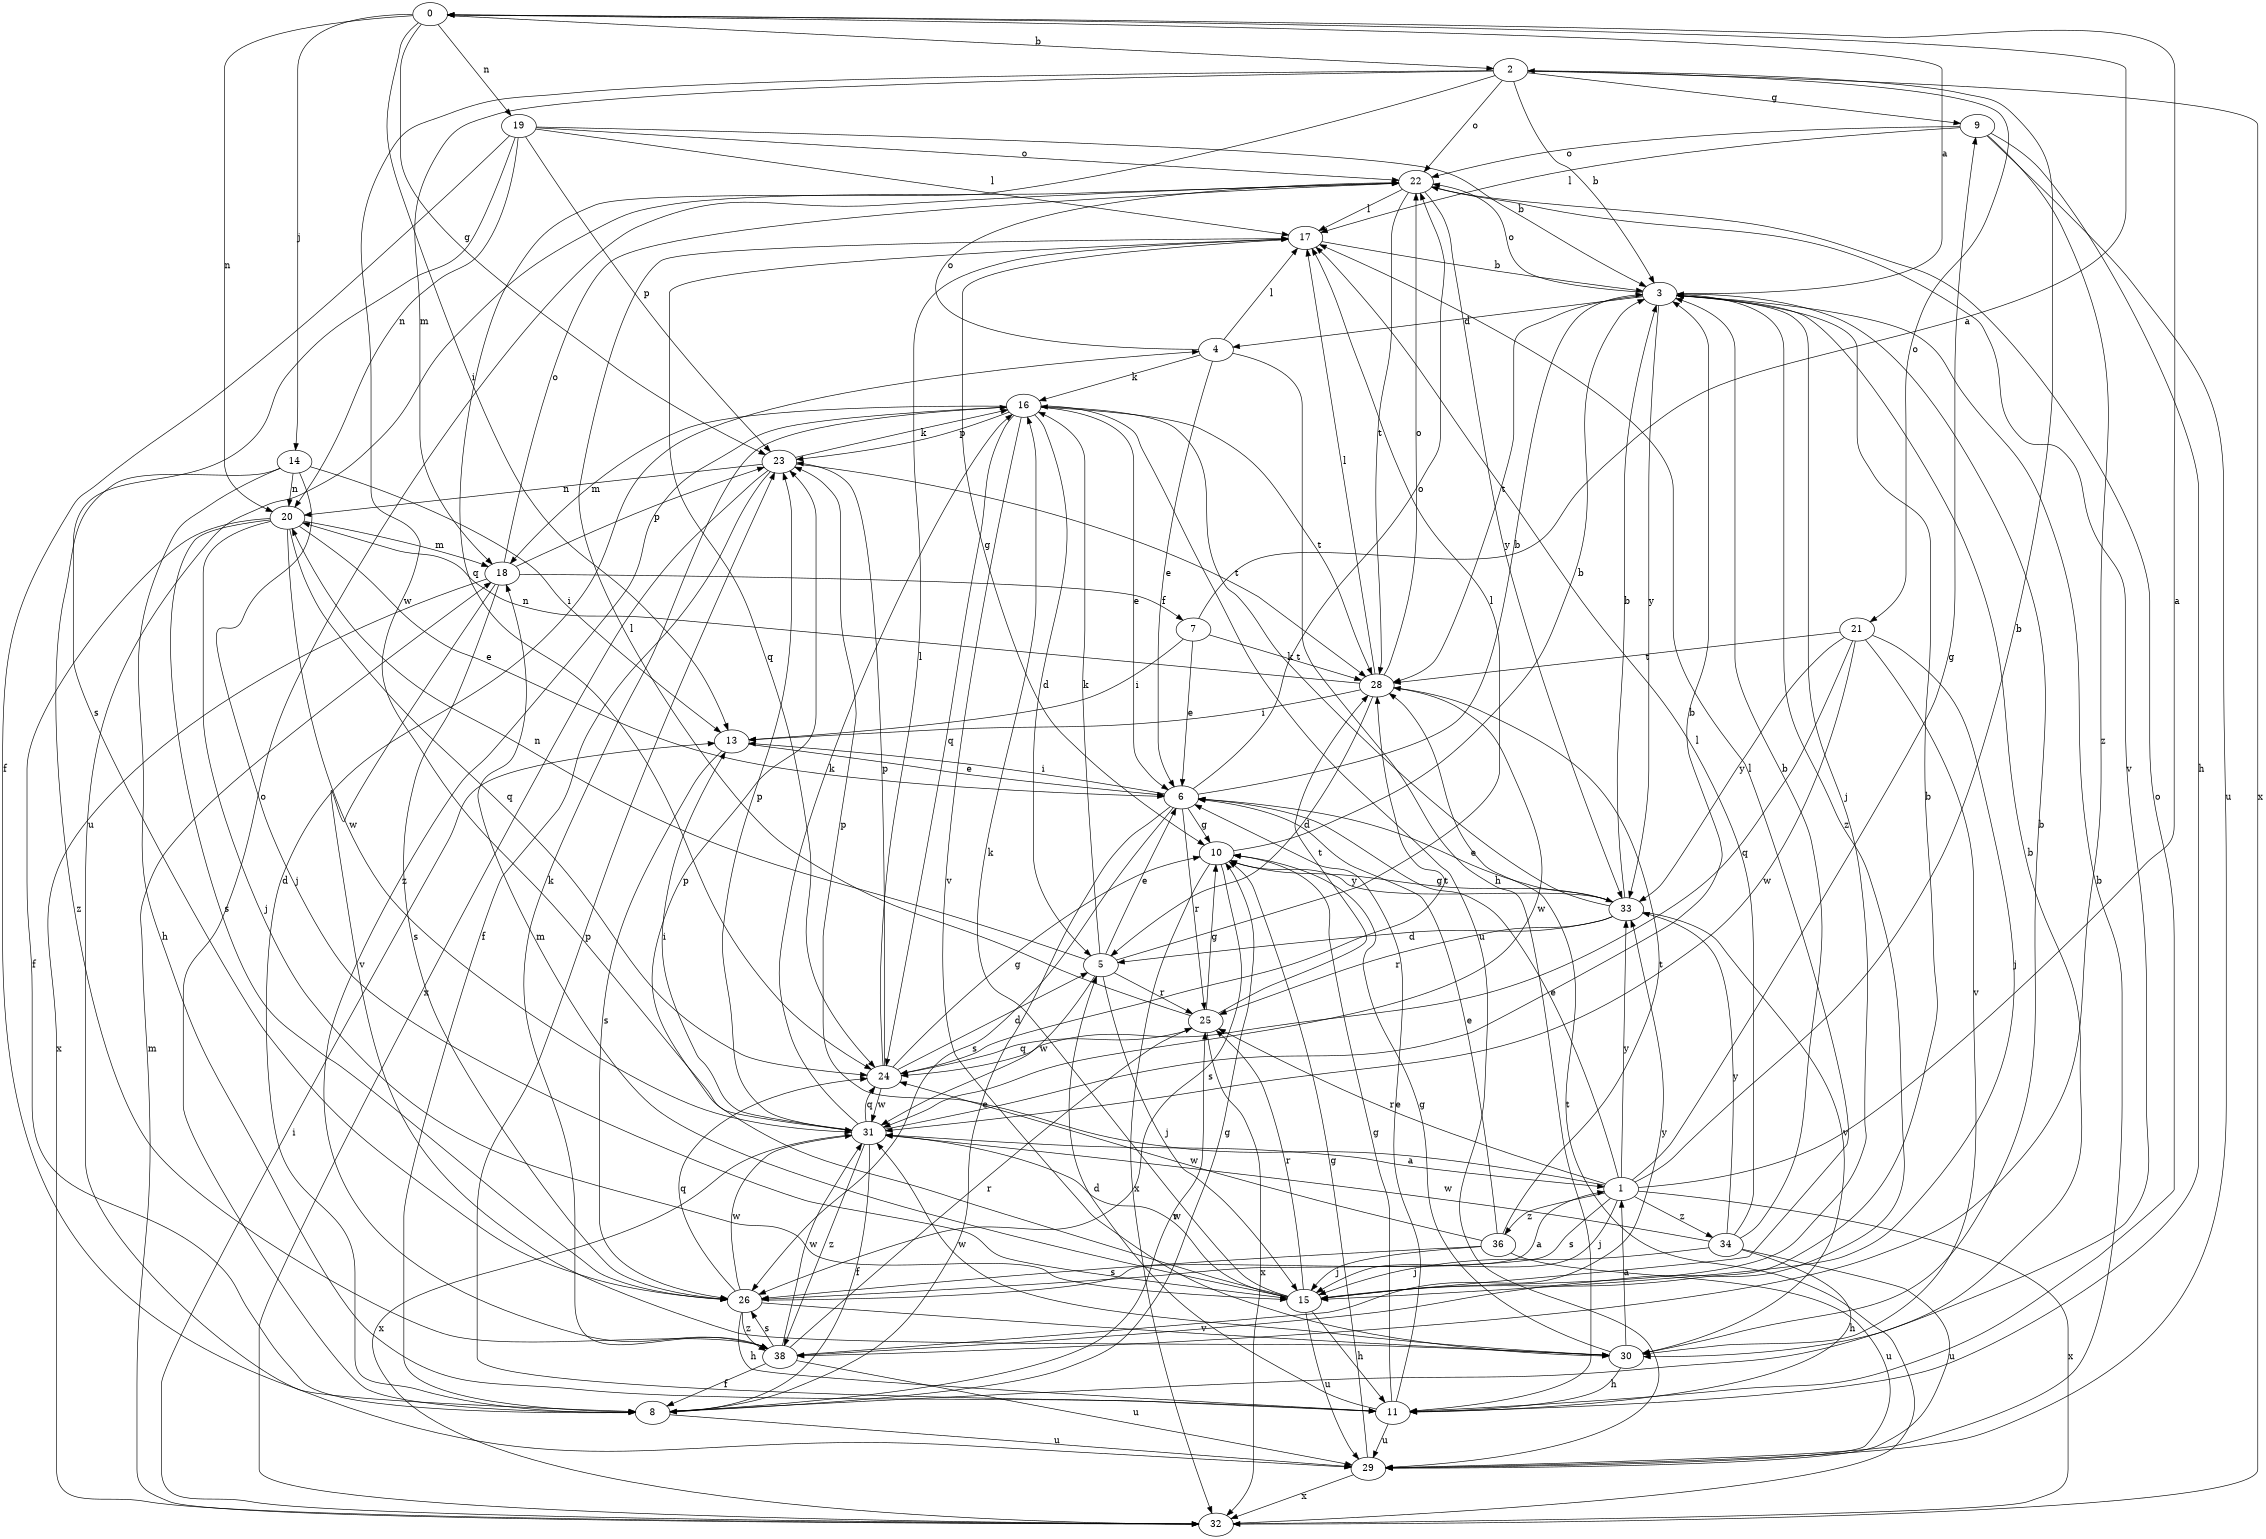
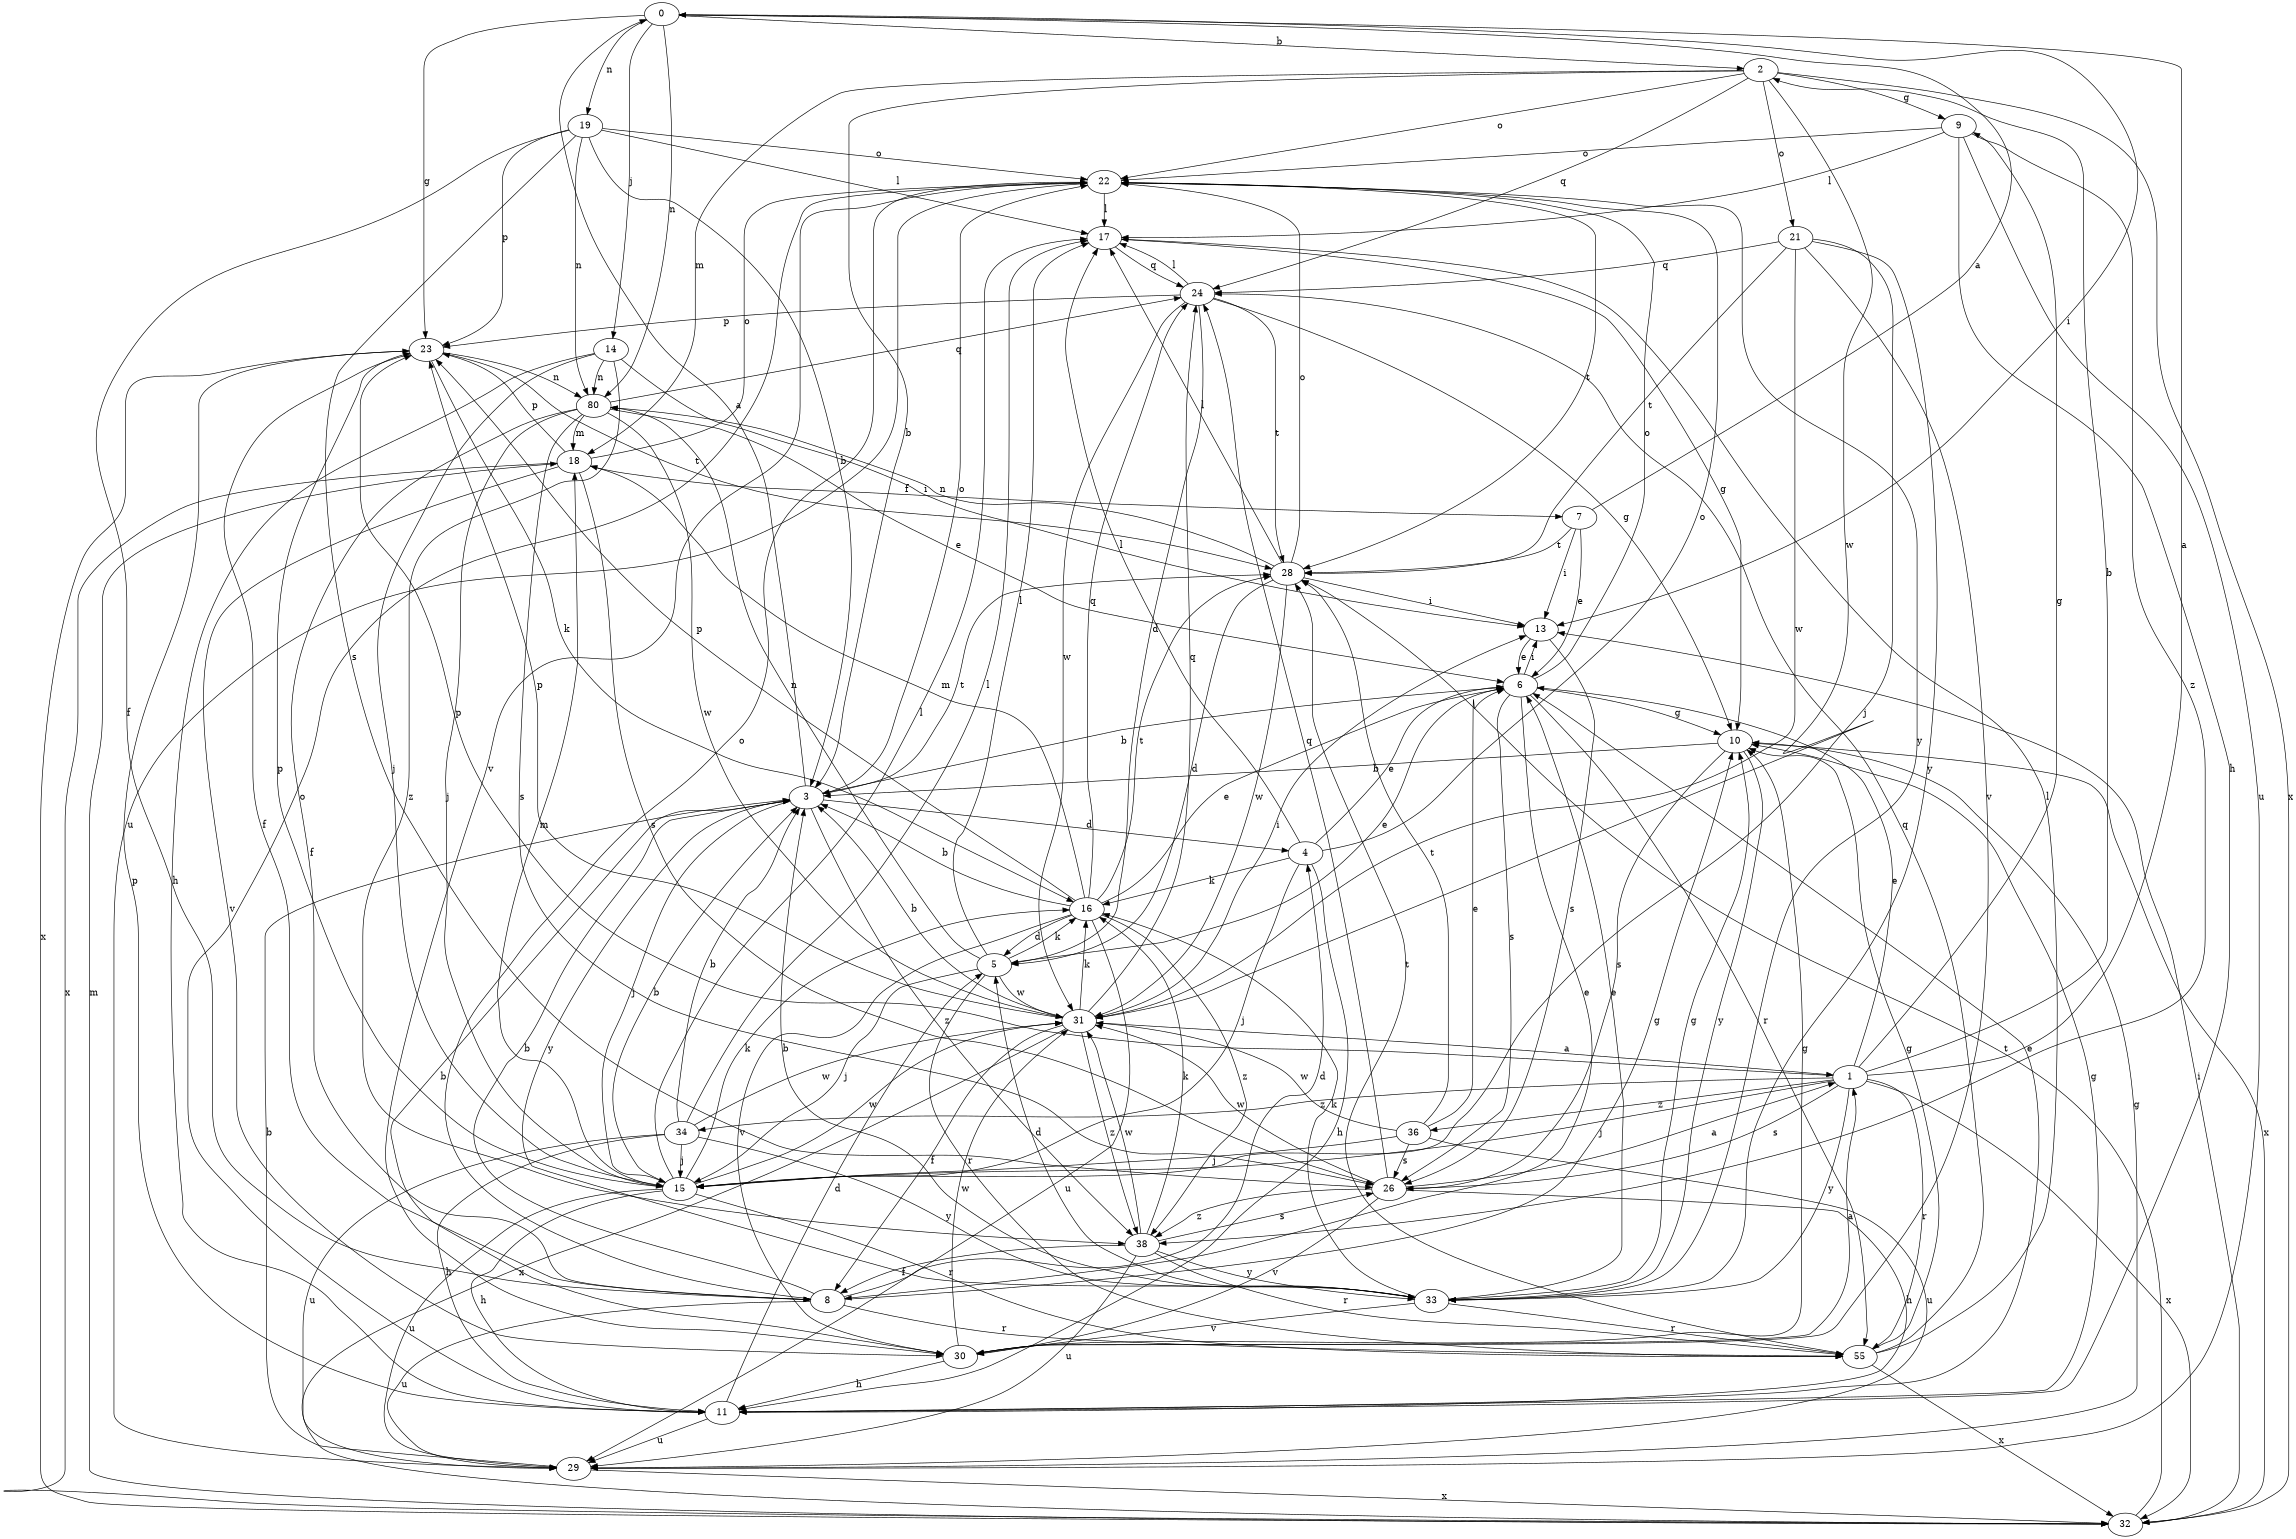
edge "17" -> "3": now "16" -> "3"
node "20": label "20" -> "80"
node "25": label "25" -> "55"
edge "4" -> "15": added, label "j"
edge "36" -> "24": now "36" -> "31"
